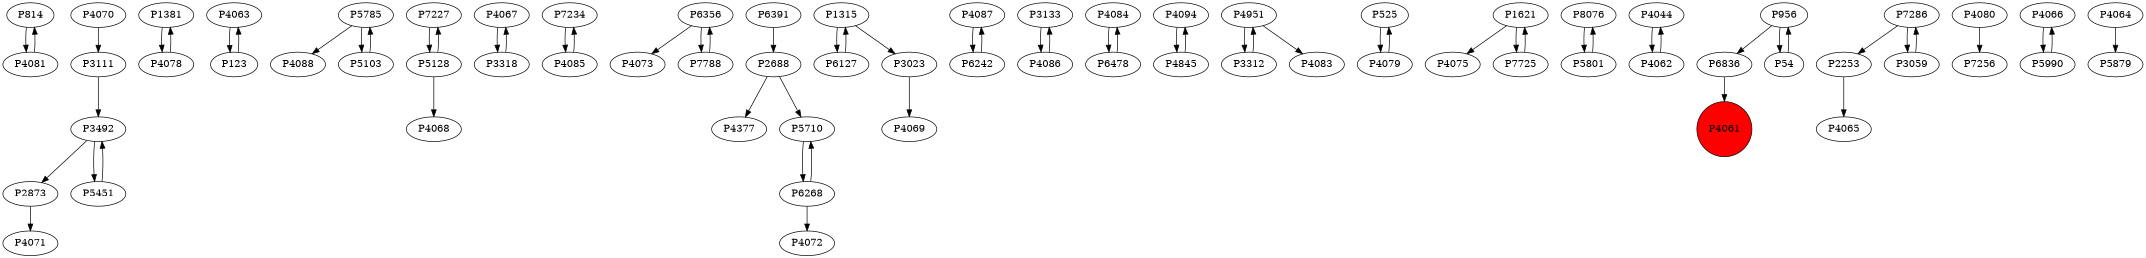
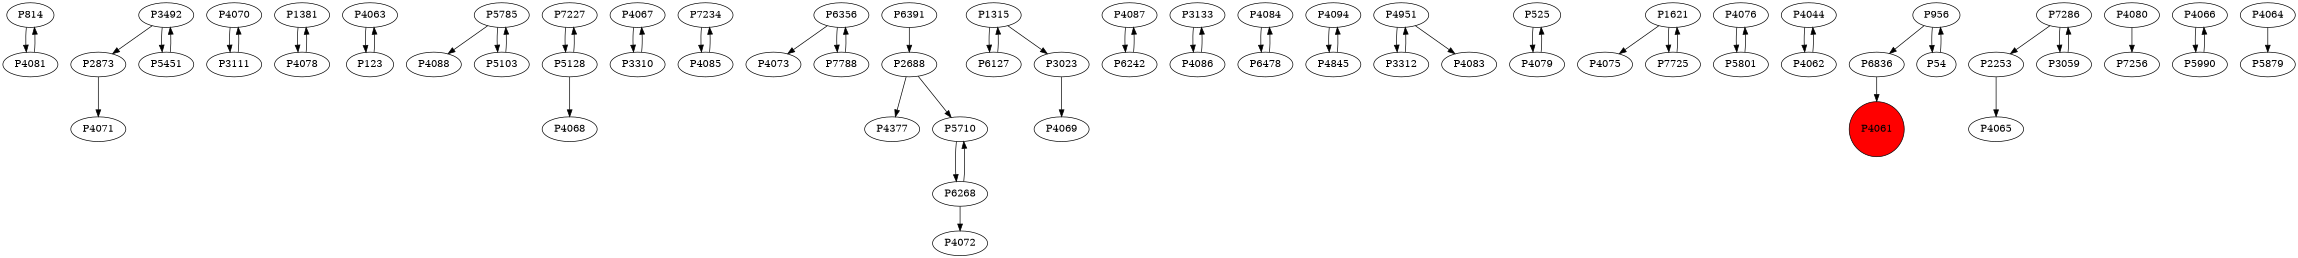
node "P8076": label "P8076" -> "P4076"
node "P3318": label "P3318" -> "P3310"
edge "P3111" -> "P3492": now "P3111" -> "P4070"
